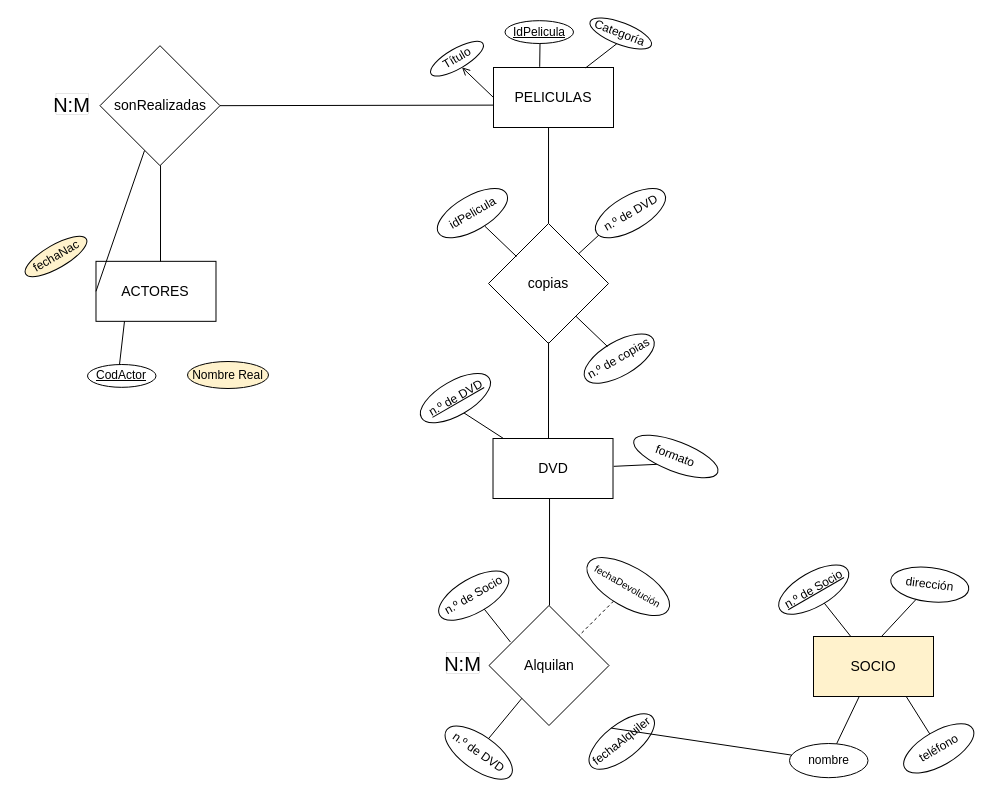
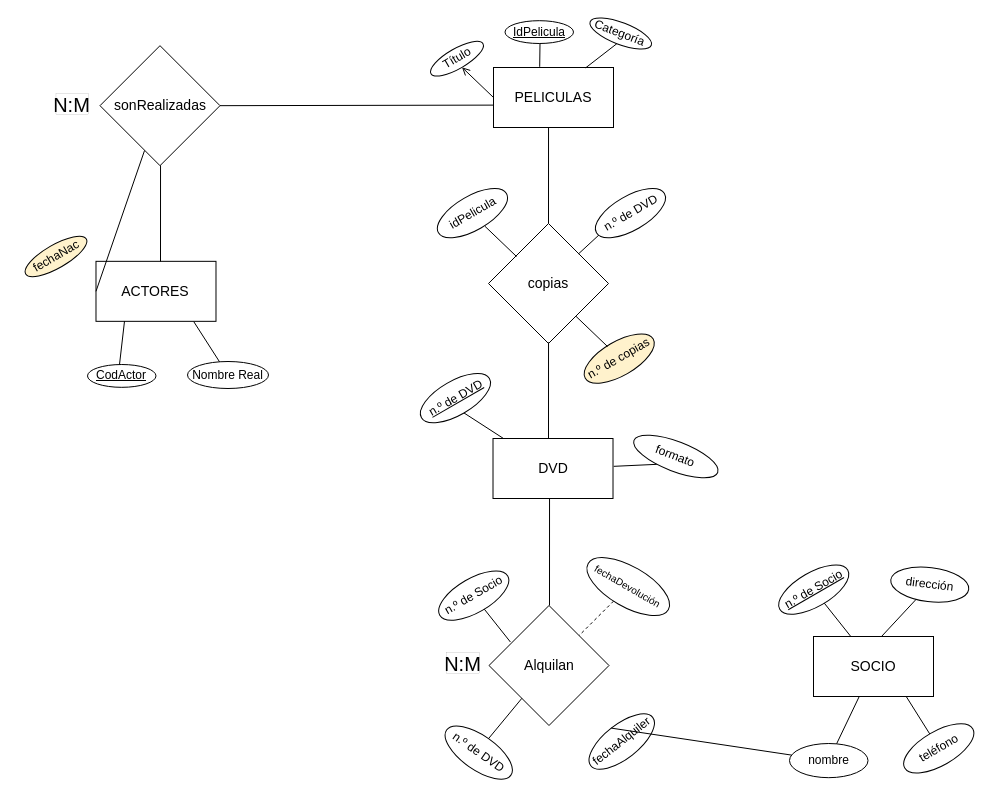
edge "ACTORES" -- "Nombre Real": added
node "n.º de copias": fillcolor #ffffff -> #fff2cc
node "Nombre Real": fillcolor #fff2cc -> #ffffff
node "SOCIO": fillcolor #fff2cc -> #ffffff
